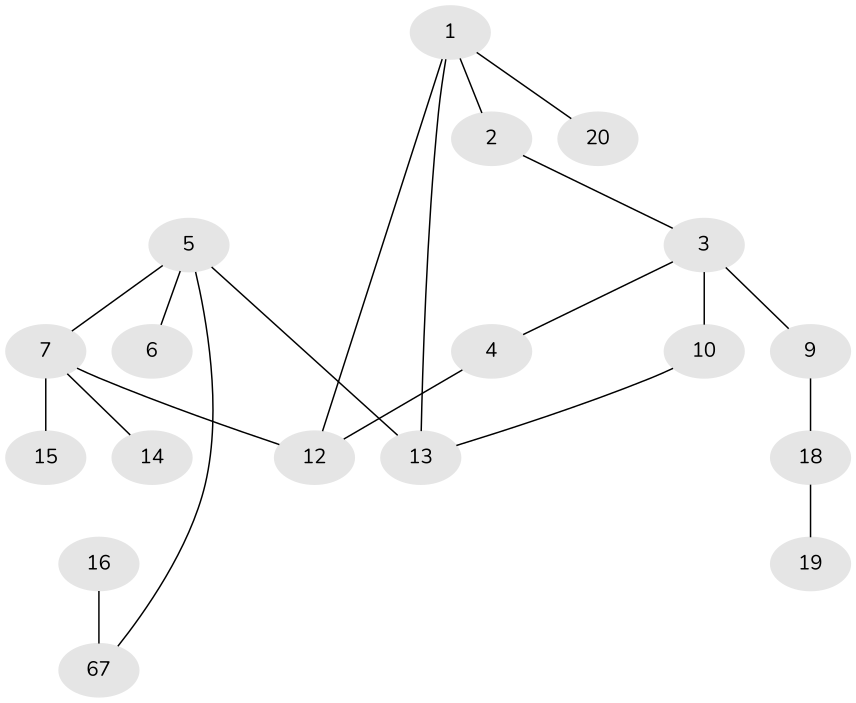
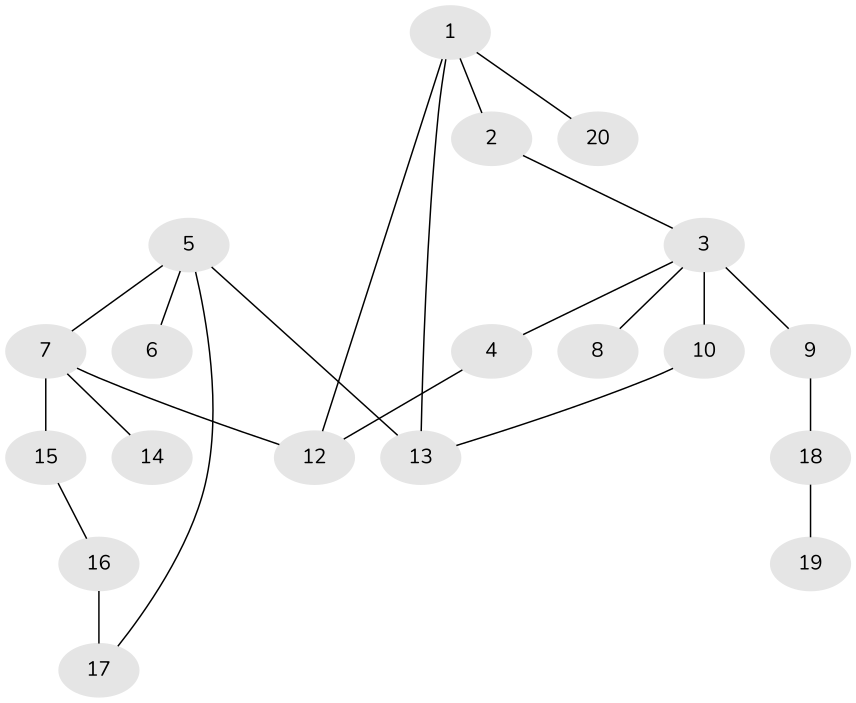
node "8": added
edge "15" -- "16": added
node "67": label "67" -> "17"
